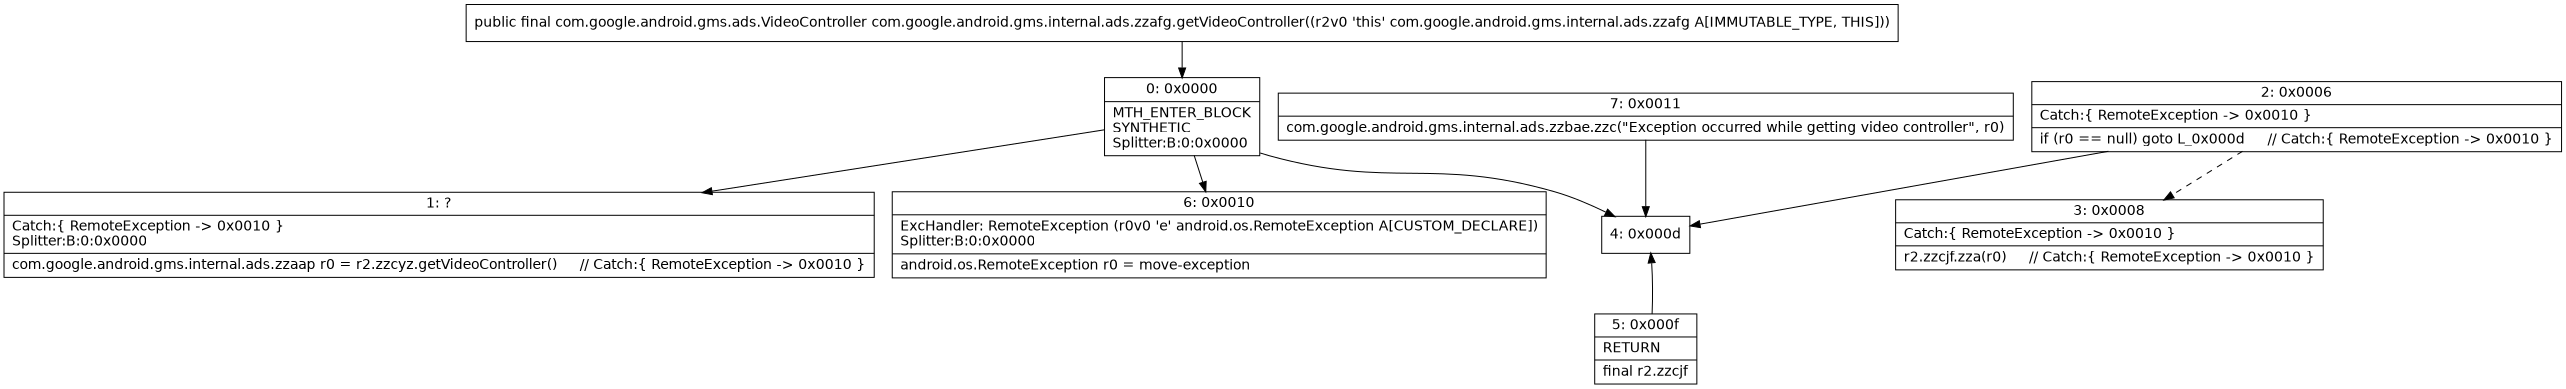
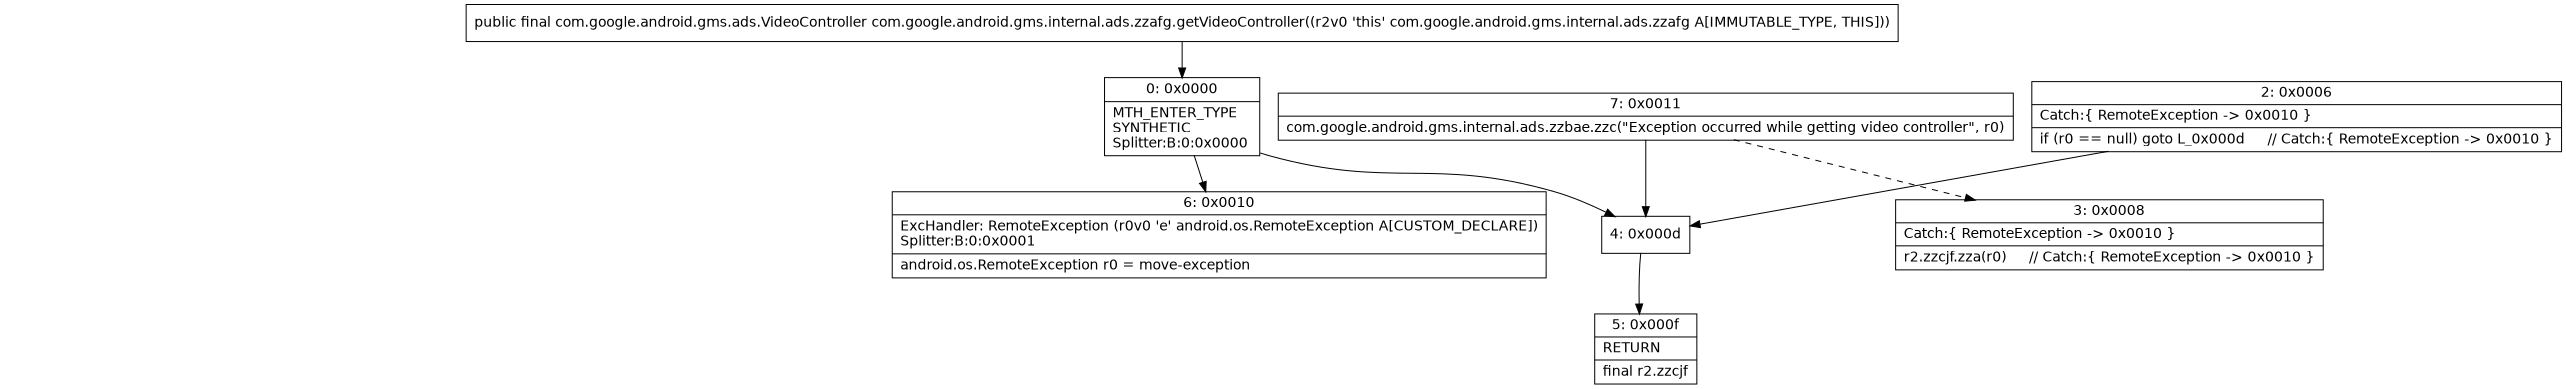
node "0: 0x0000": text "MTH_ENTER_BLOCK" -> "MTH_ENTER_TYPE"
edge "2: 0x0006" -> "3: 0x0008": now "7: 0x0011" -> "3: 0x0008"
node "1: ?": removed
node "6: 0x0010": text "Splitter:B:0:0x0000" -> "Splitter:B:0:0x0001"
edge "5: 0x000f" -> "4: 0x000d": reversed
